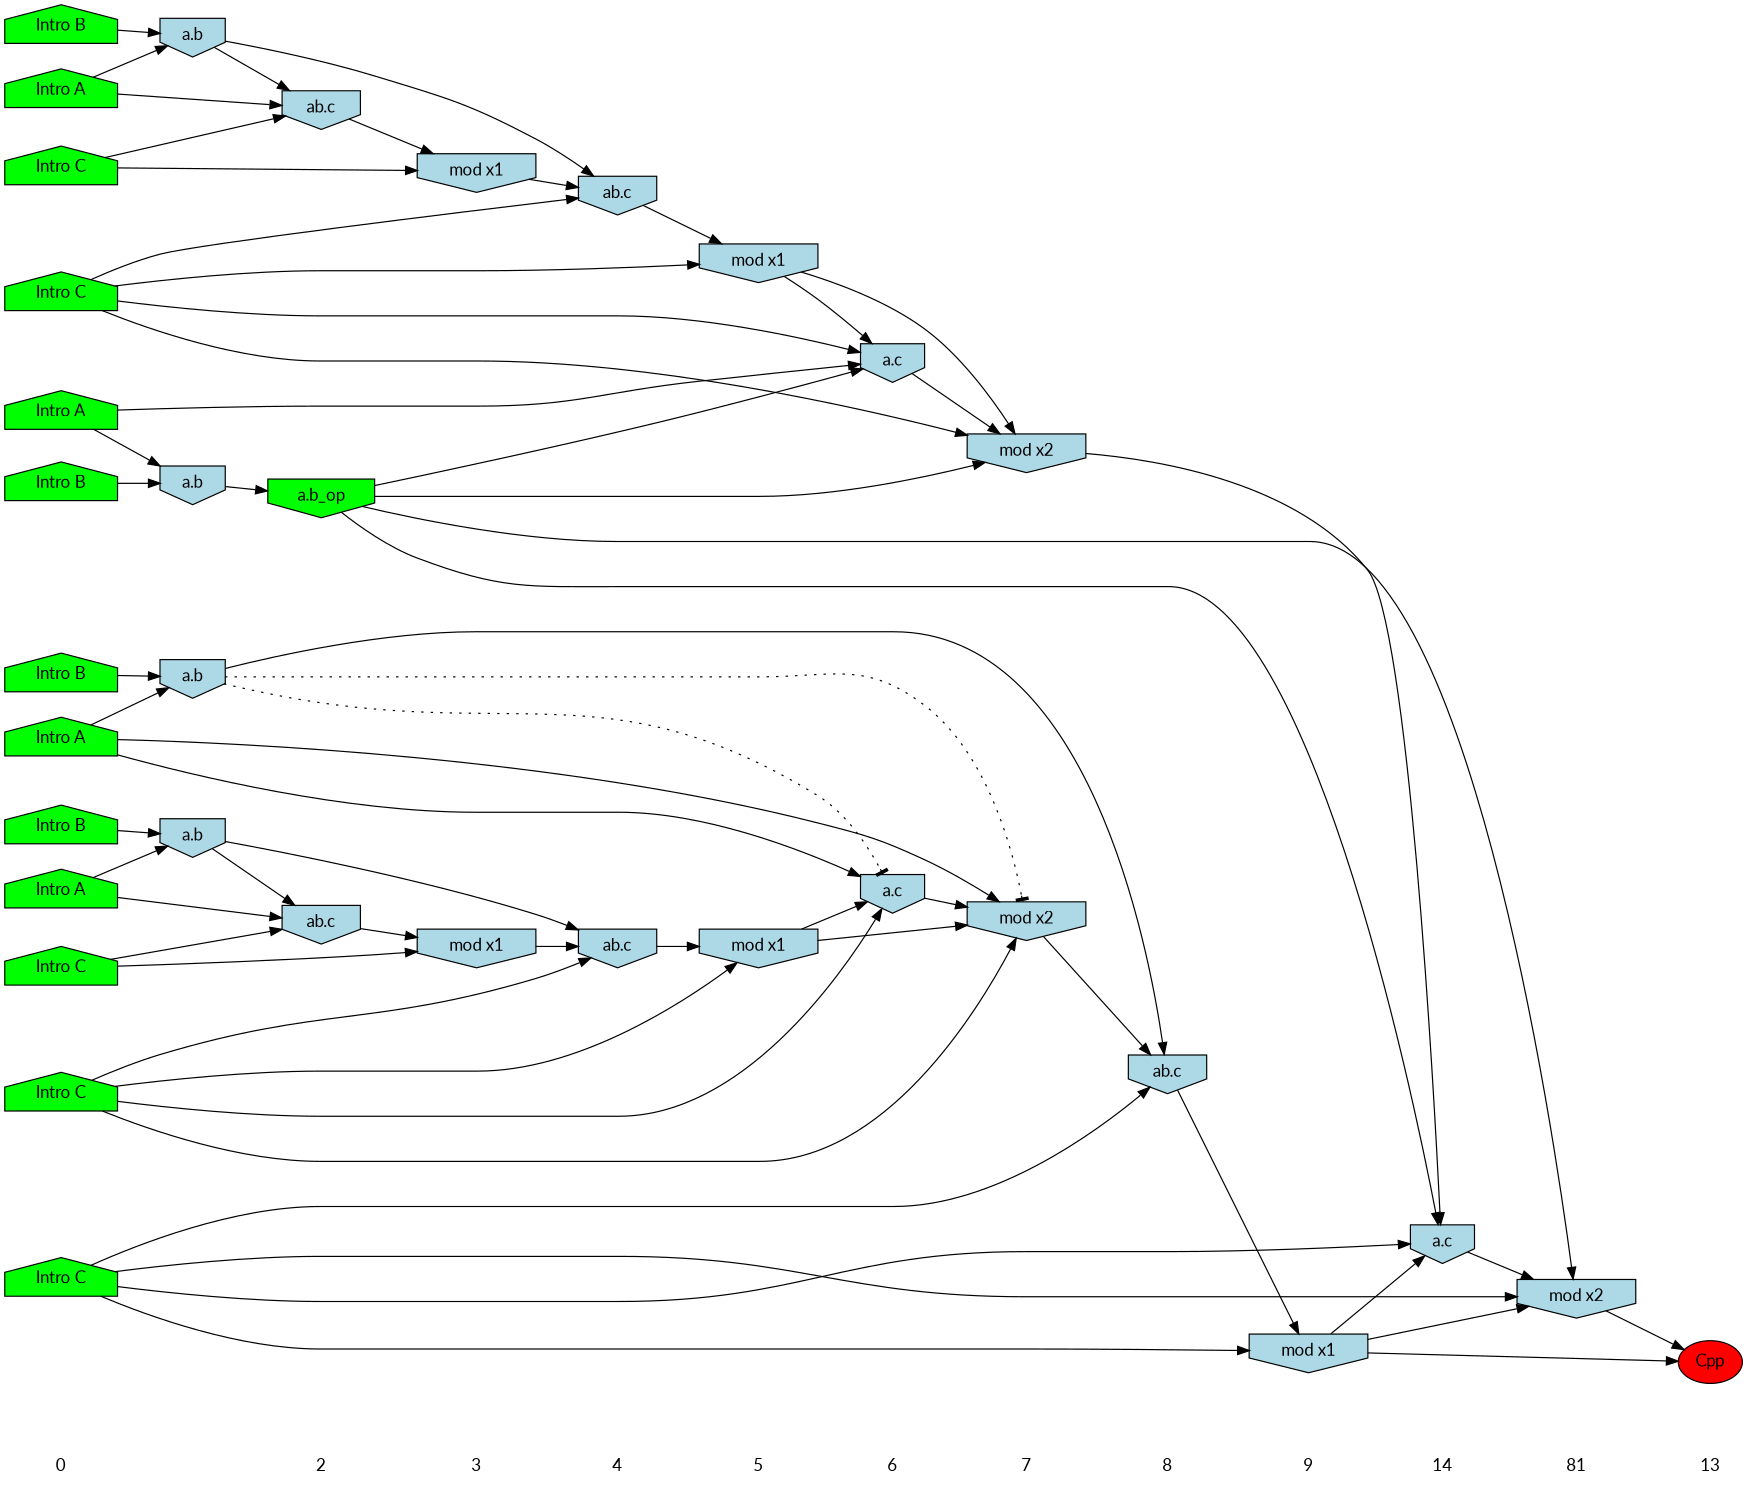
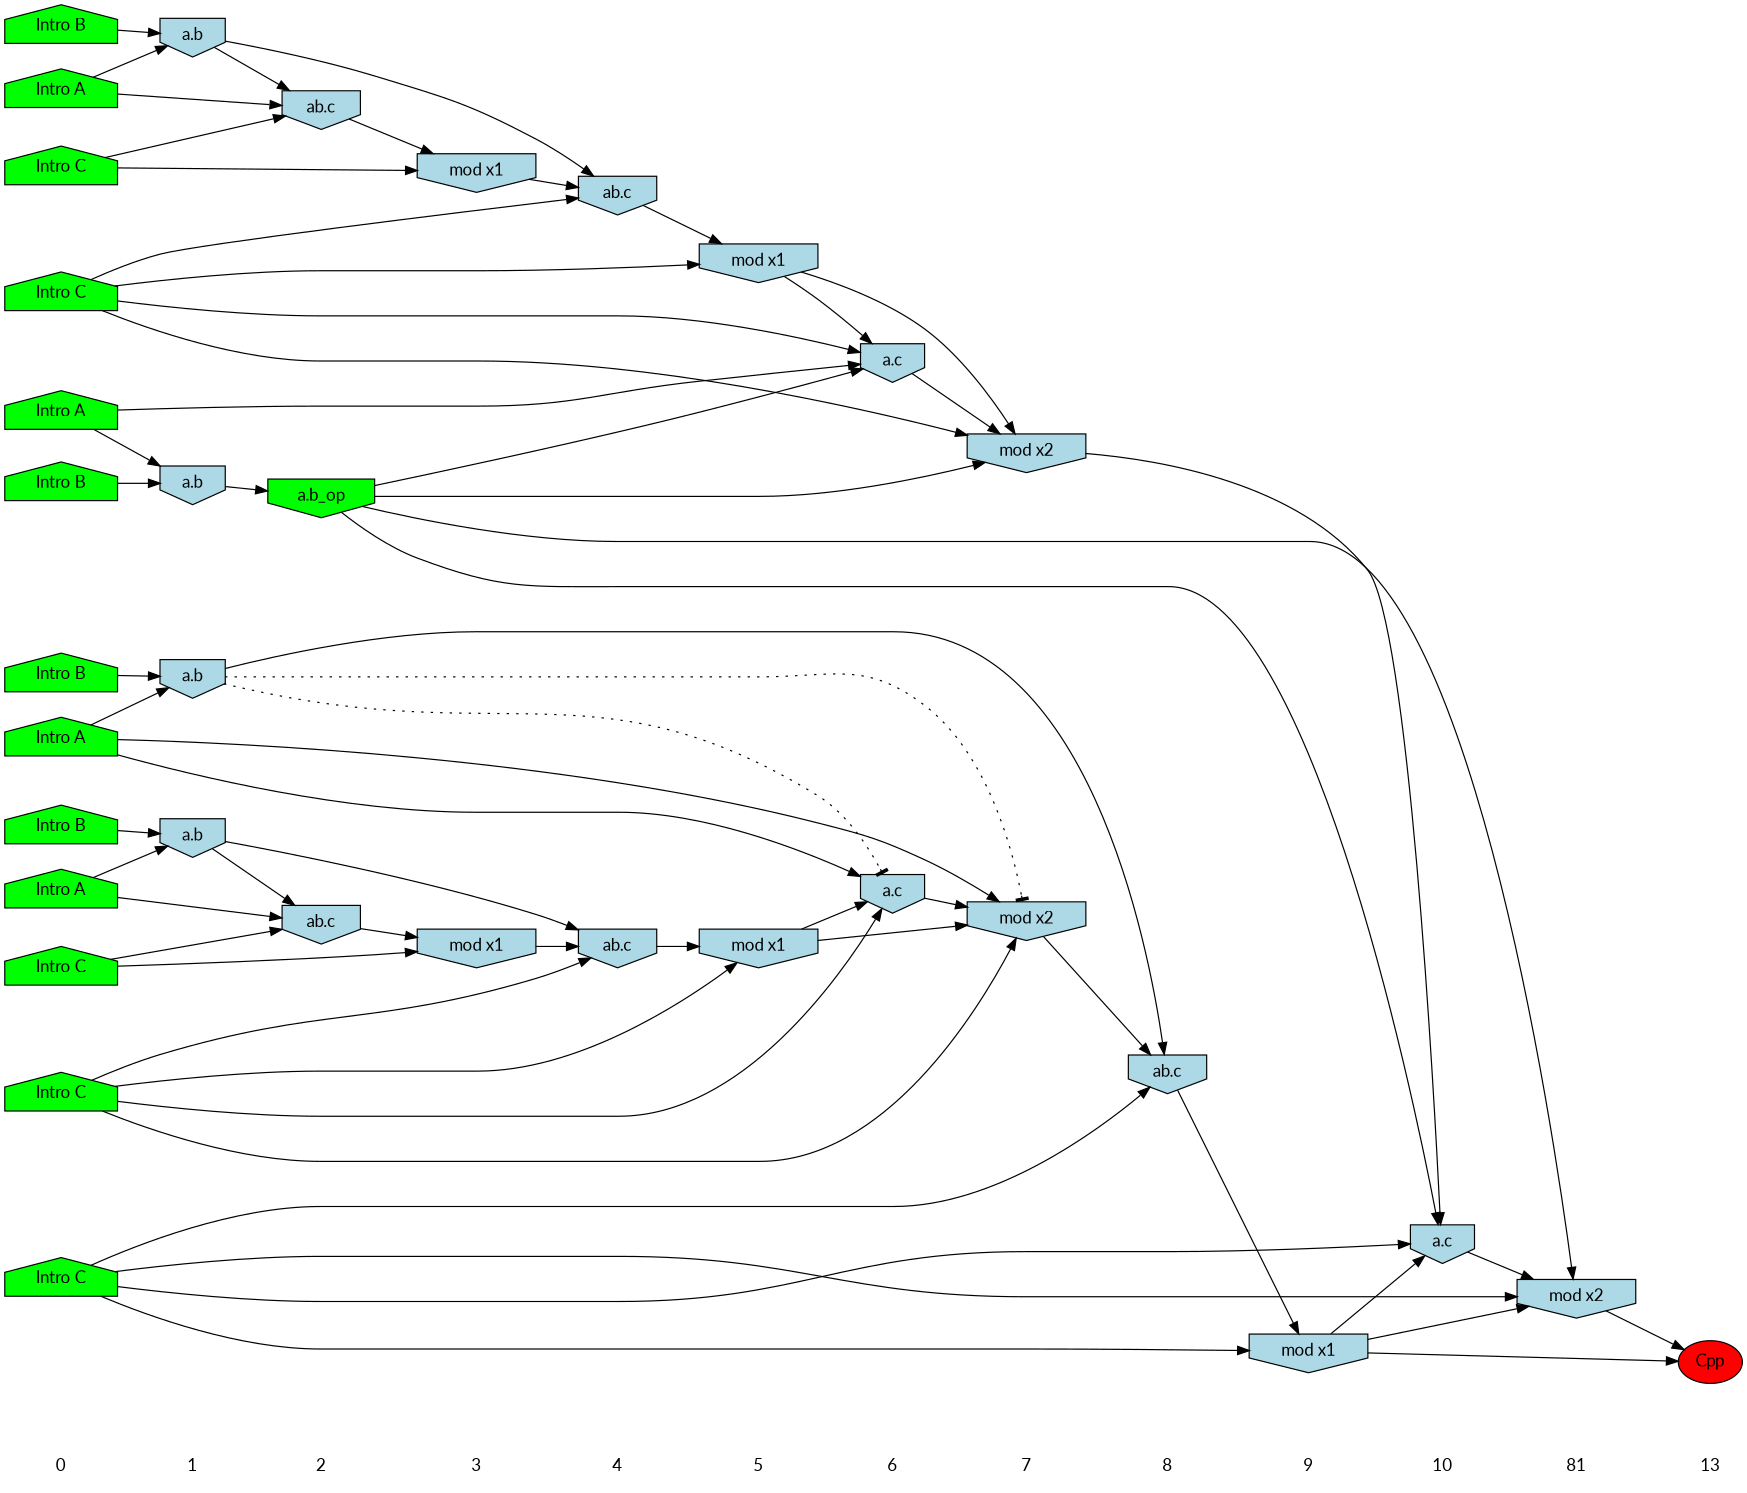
node "1": added
node "14": label "14" -> "10"
